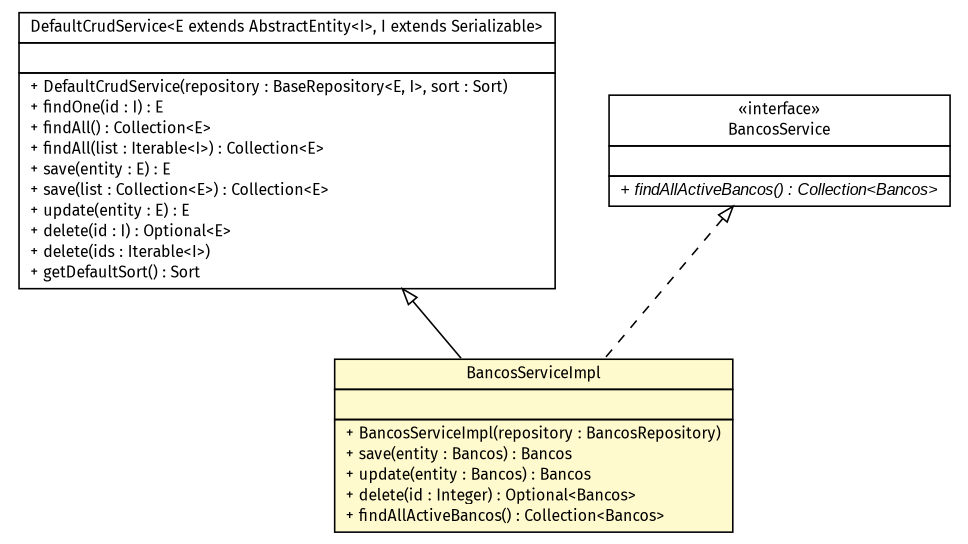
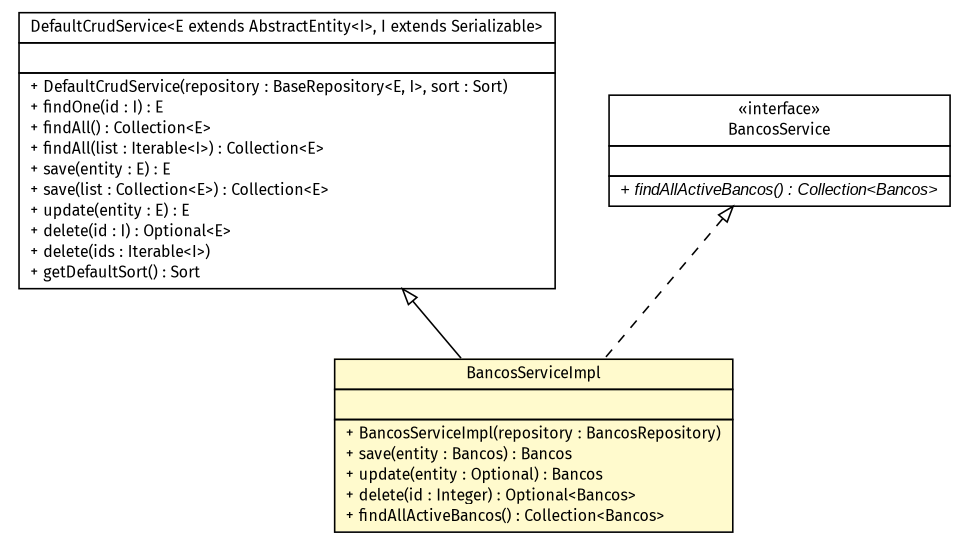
node "BancosServiceImpl": text "+ update(entity : Bancos) : Bancos" -> "+ update(entity : Optional) : Bancos"
